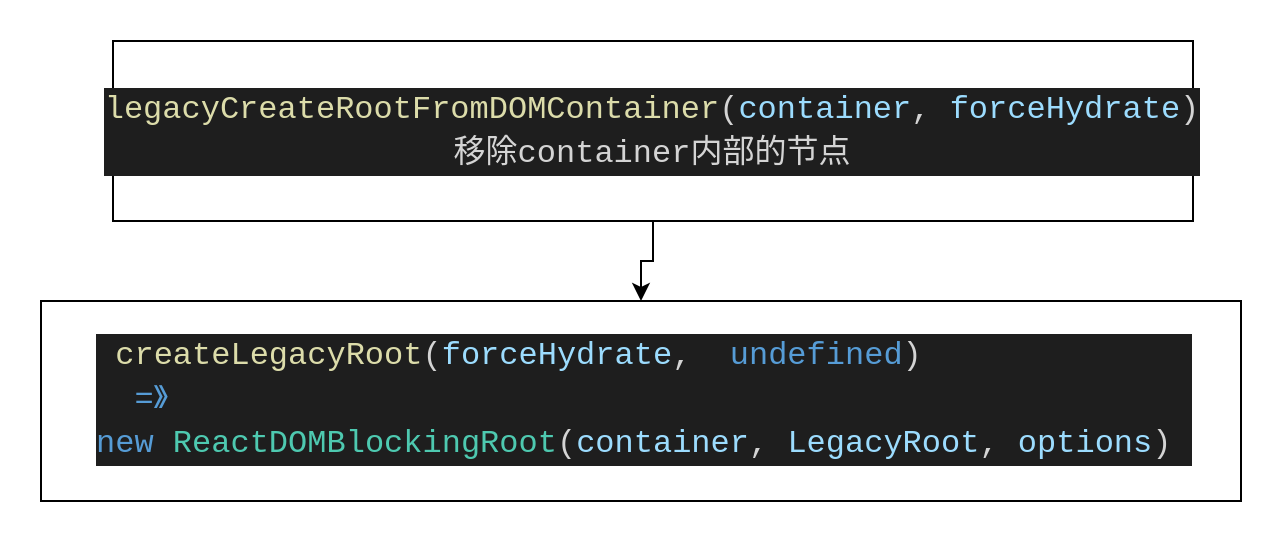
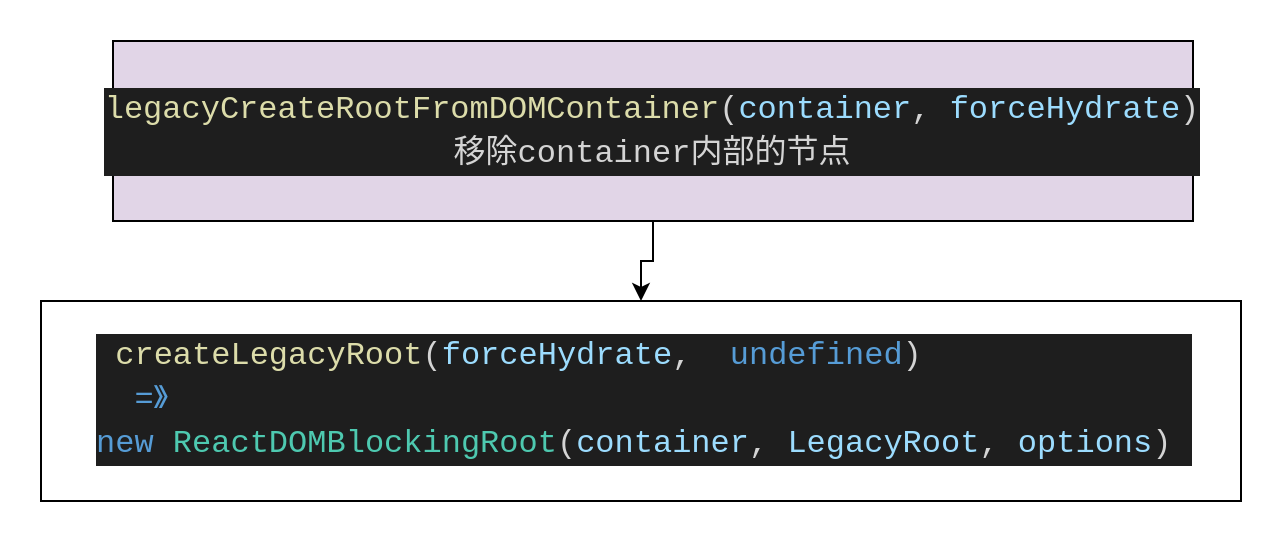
node "legacyCreateRootFromDOMContainer(container, forceHydrate) 移除container内部的节点": fillcolor #ffffff -> #e1d5e7
